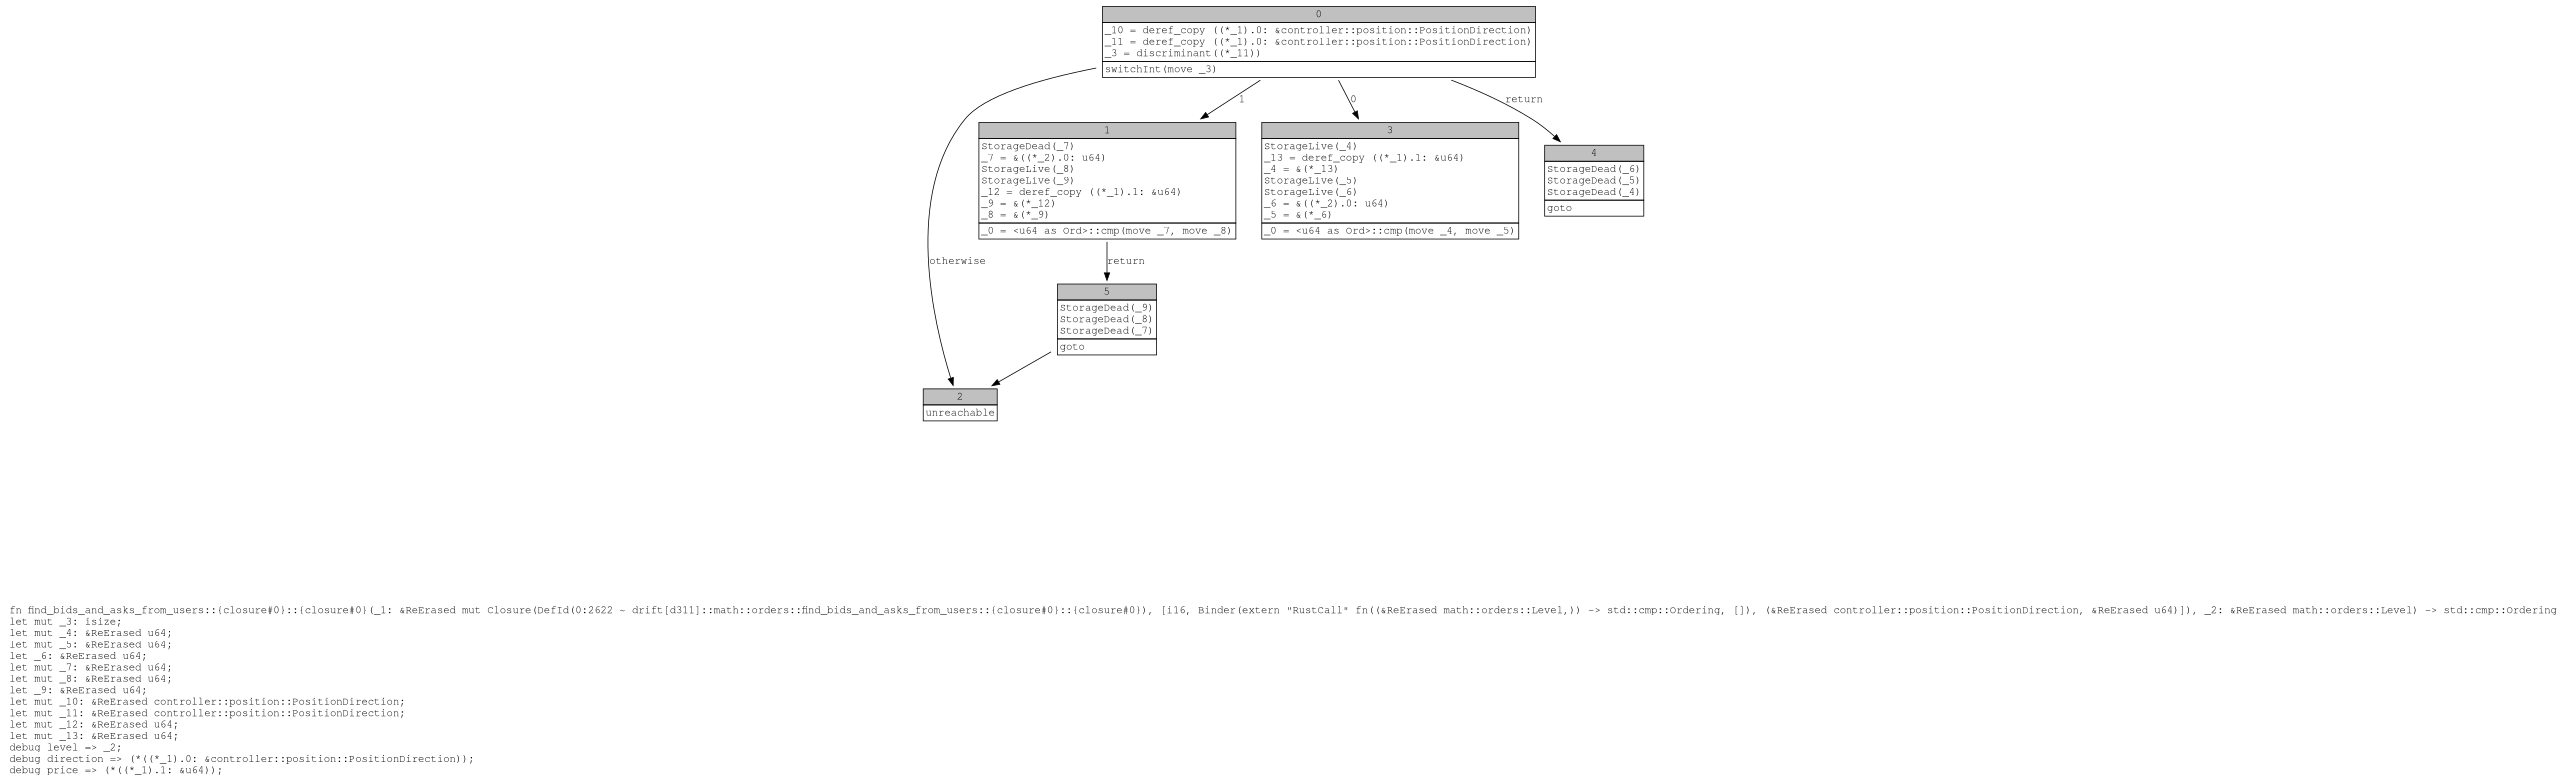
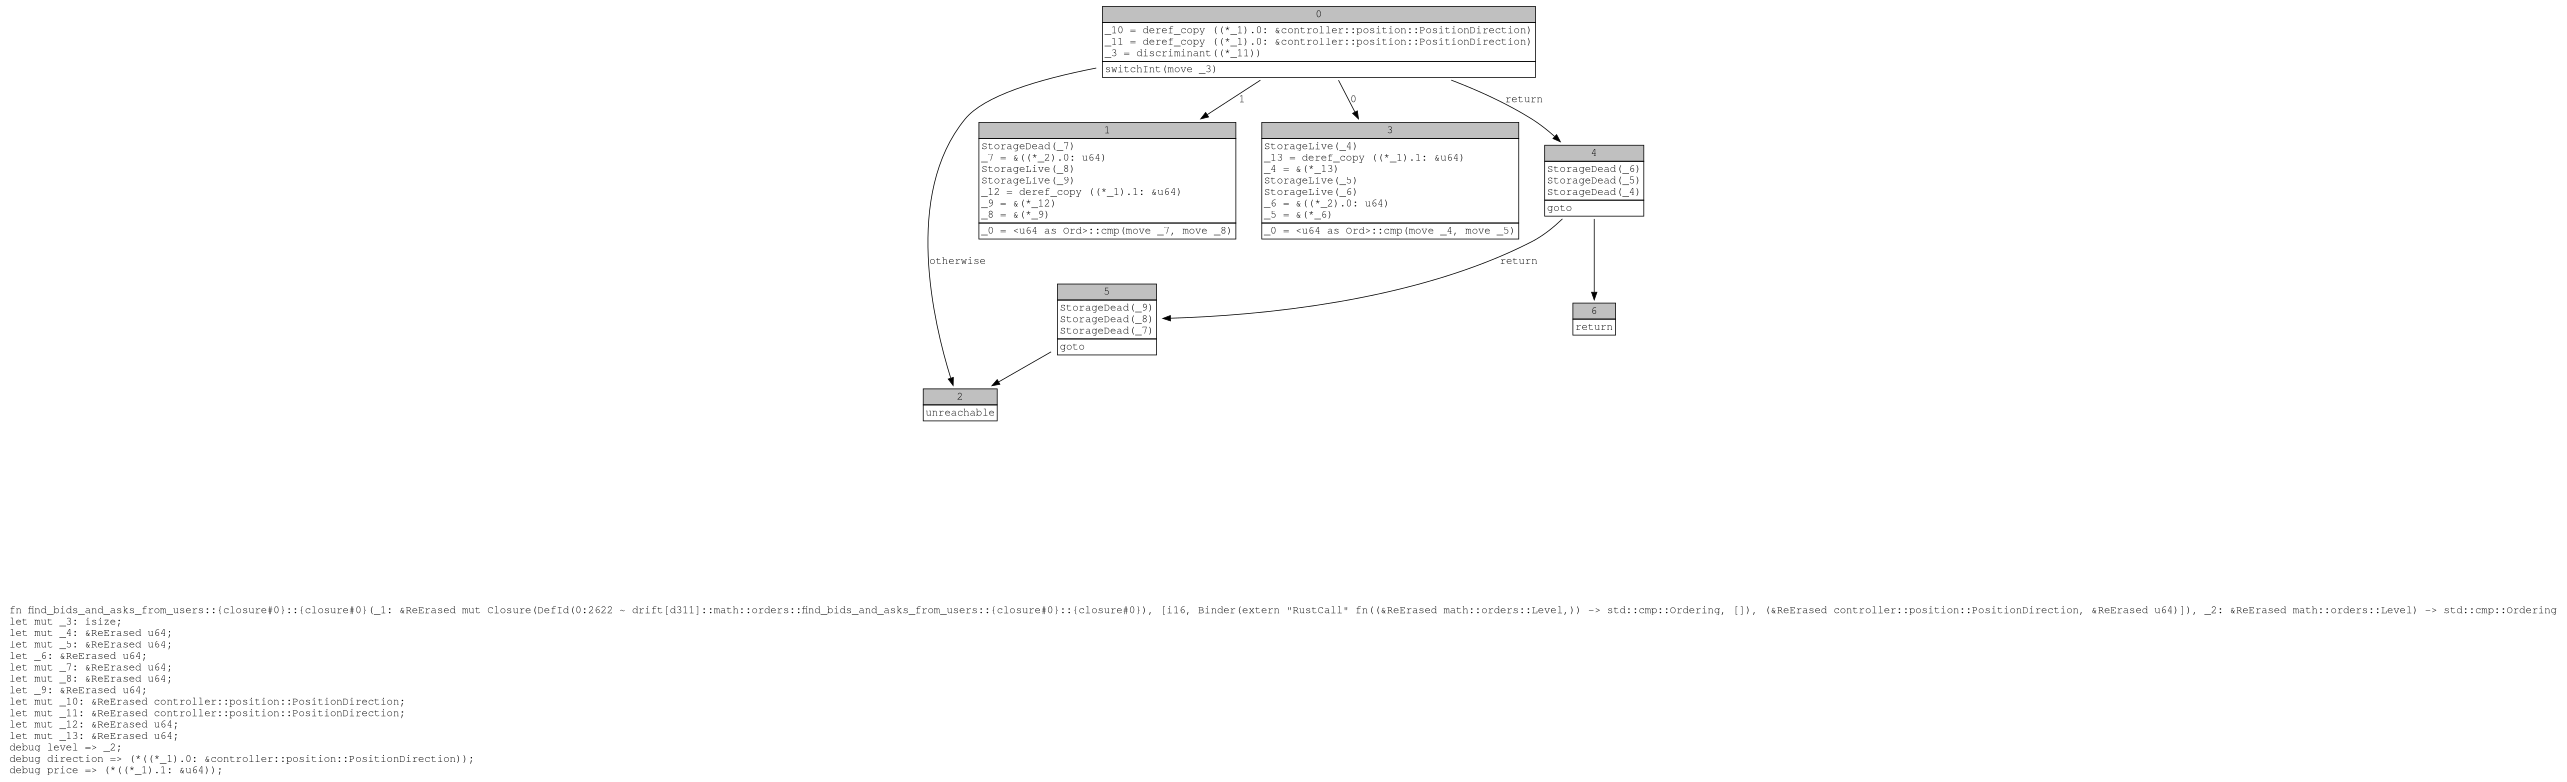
edge "1" -> "5": now "4" -> "5"
node "6": added
